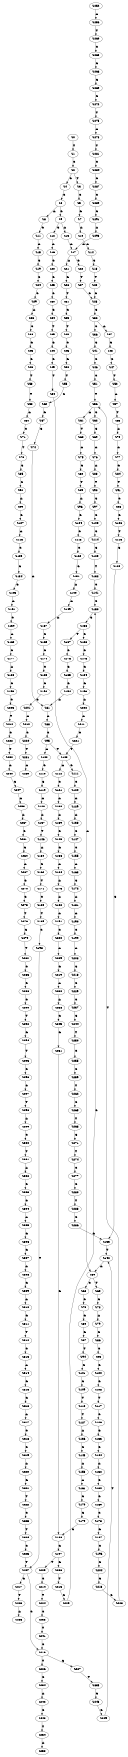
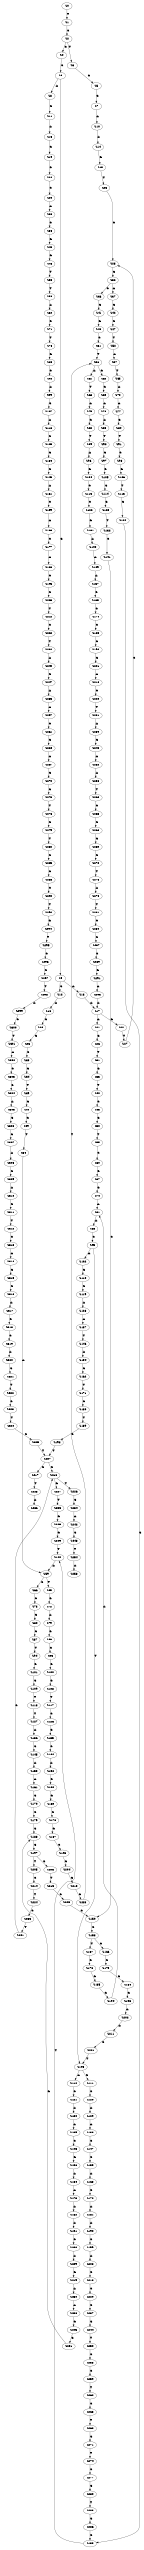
node "S246": added
